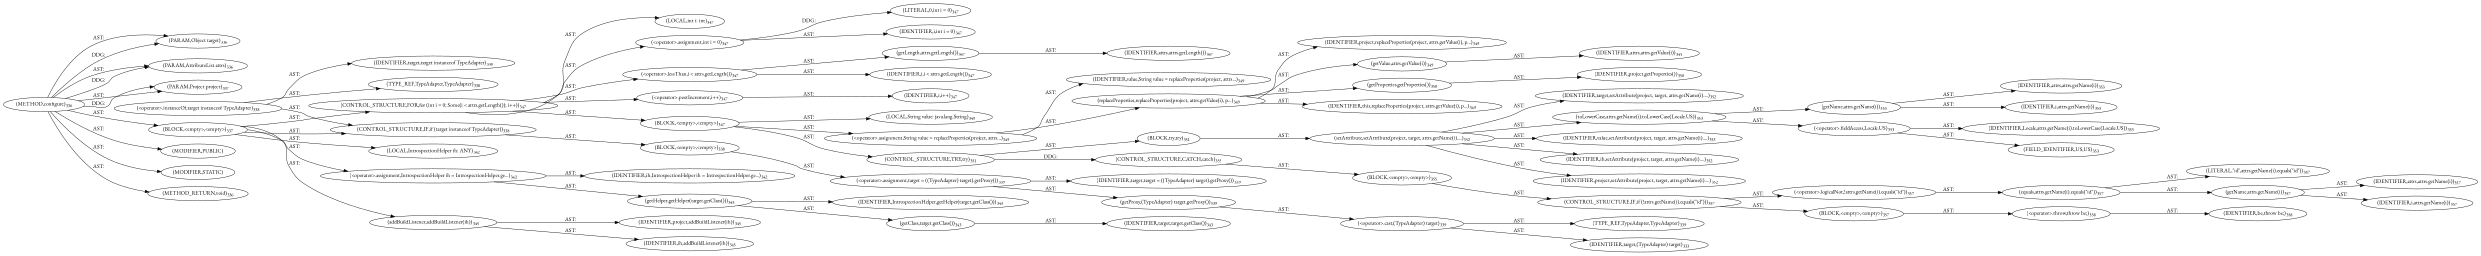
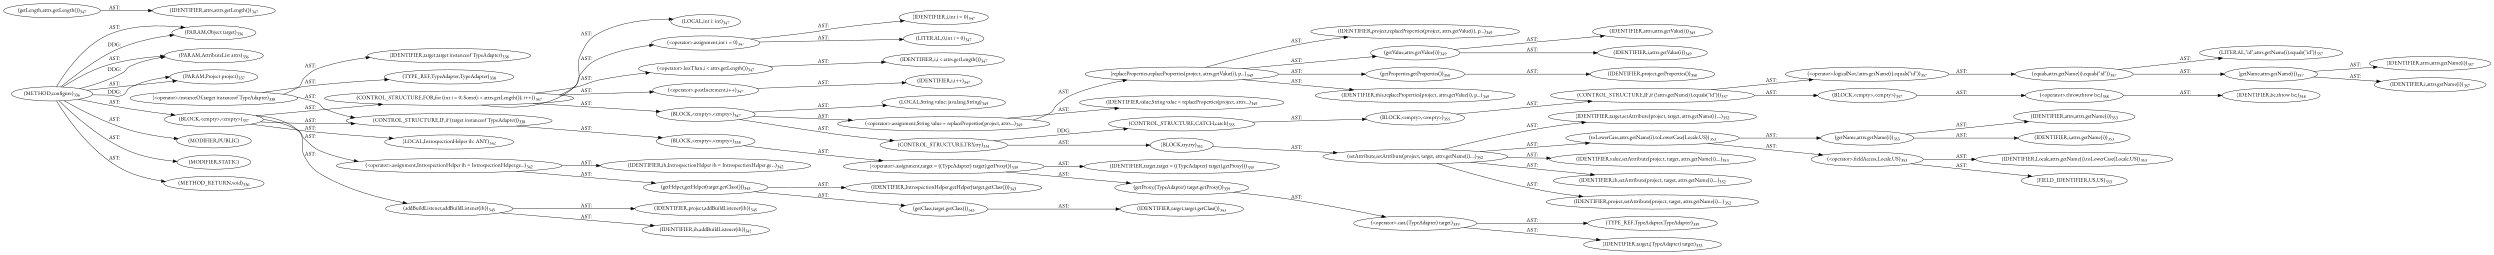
edge "(<operator>.assignment,int i = 0)" -> "(LITERAL,0,int i = 0)": label "DDG: " -> "AST: "
node "(IDENTIFIER,i,attrs.getValue(i))": added
edge "(<operator>.lessThan,i < attrs.getLength())" -> "(getLength,attrs.getLength())": removed, label "AST:"
